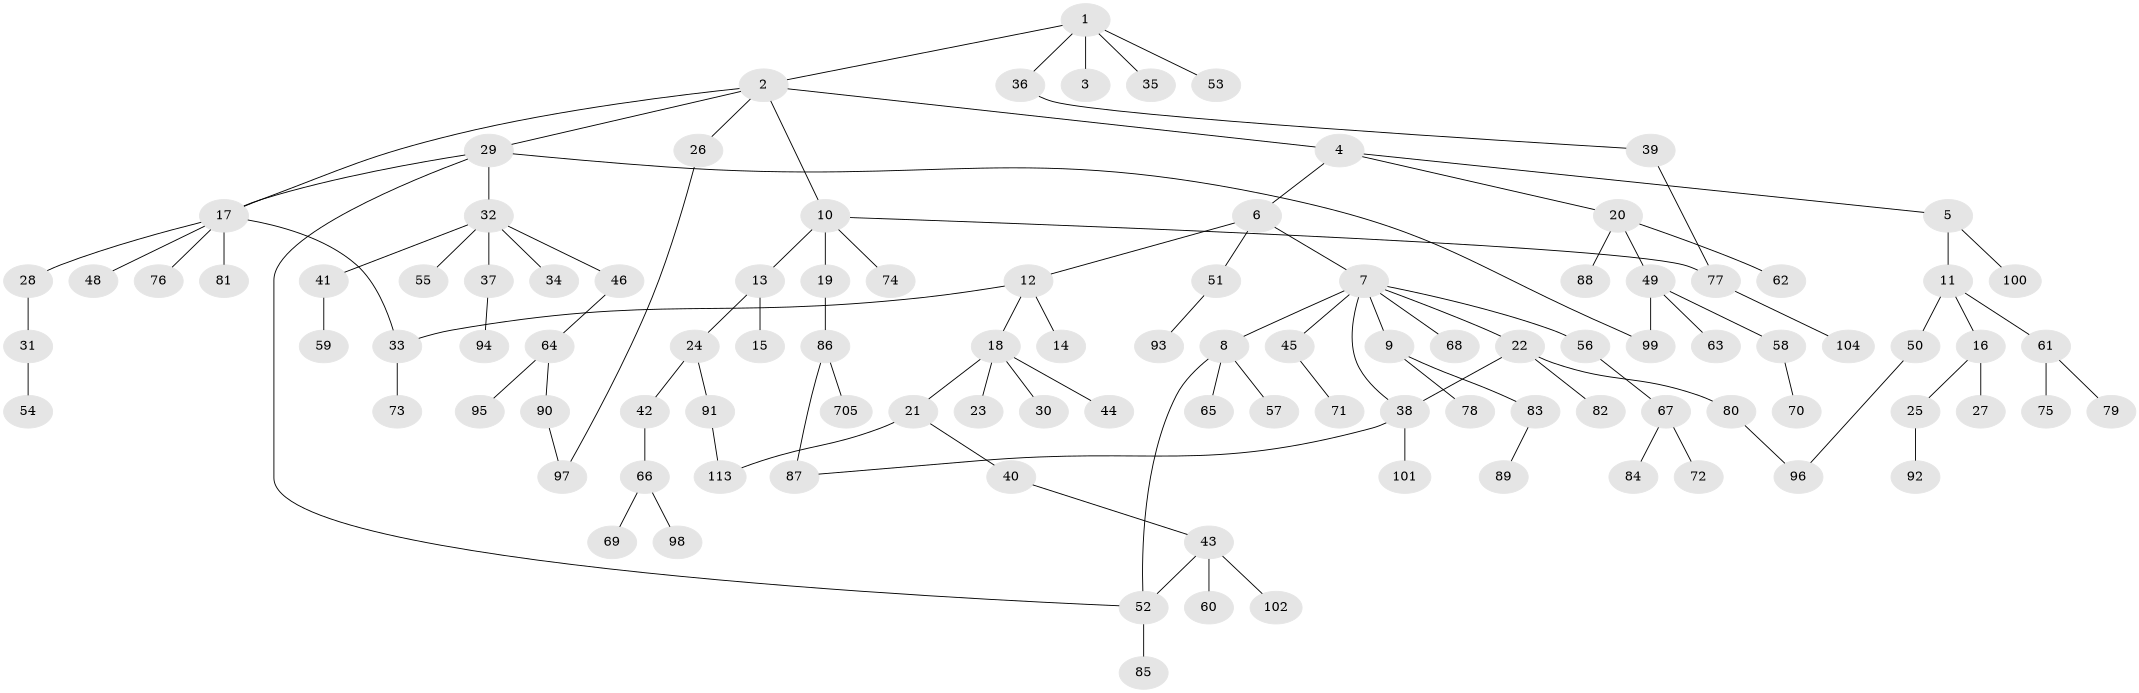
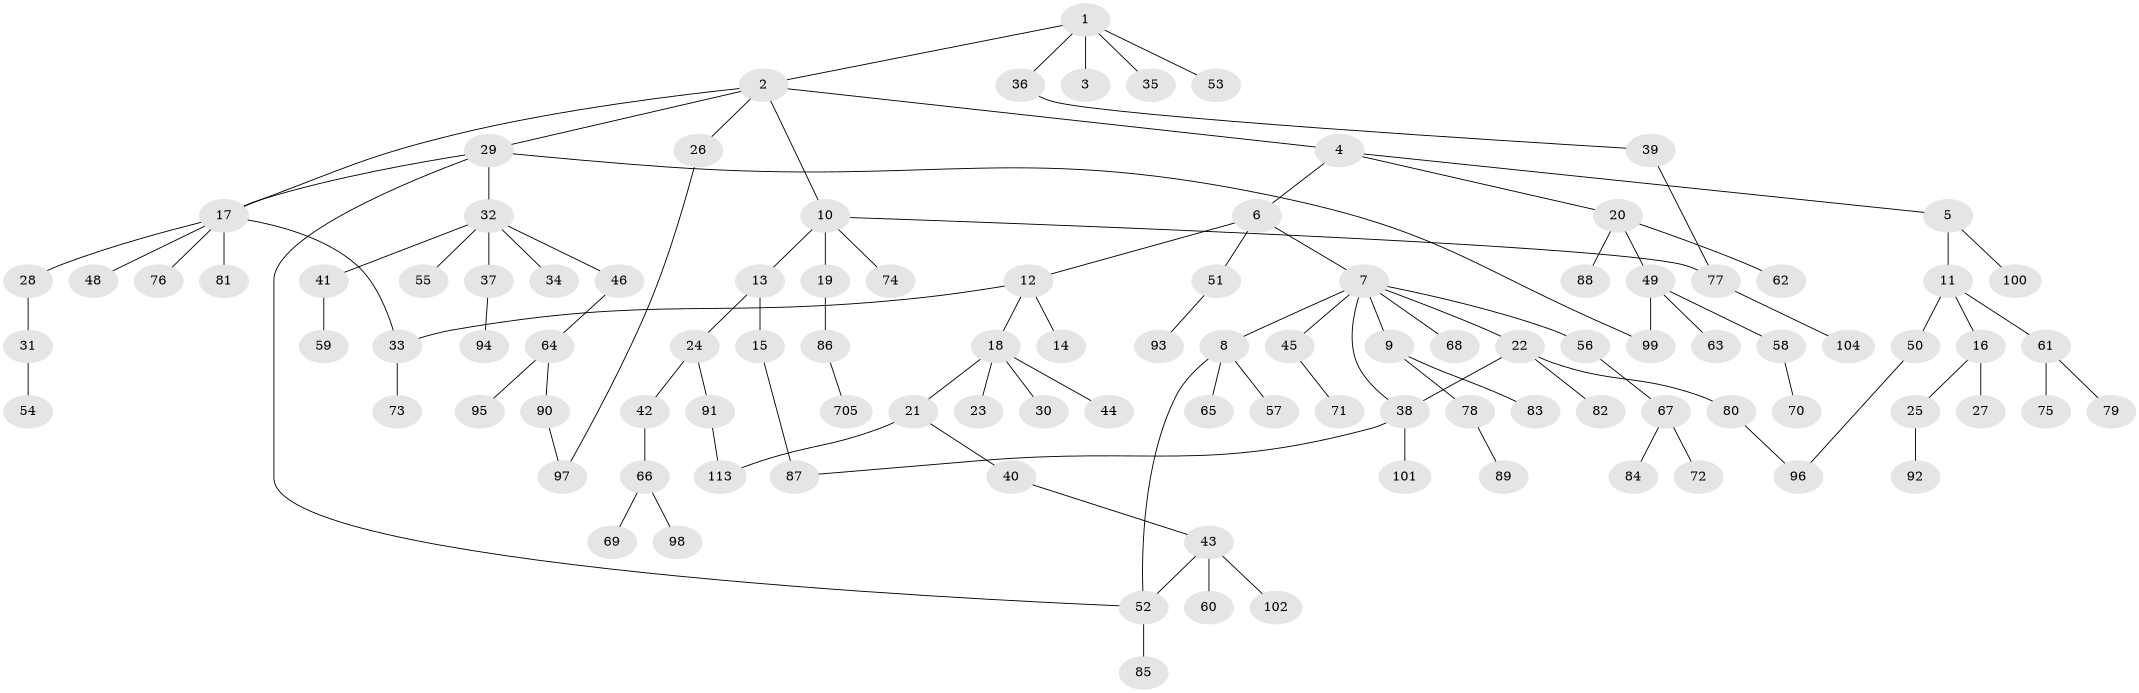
edge "86" -- "87": now "15" -- "87"
edge "83" -- "89": now "78" -- "89"
